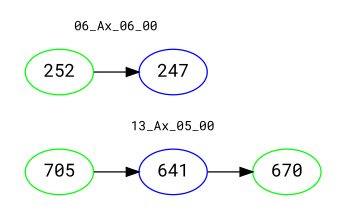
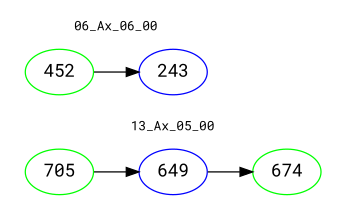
node "252": label "252" -> "452"
node "247": label "247" -> "243"
node "641": label "641" -> "649"
node "670": label "670" -> "674"
